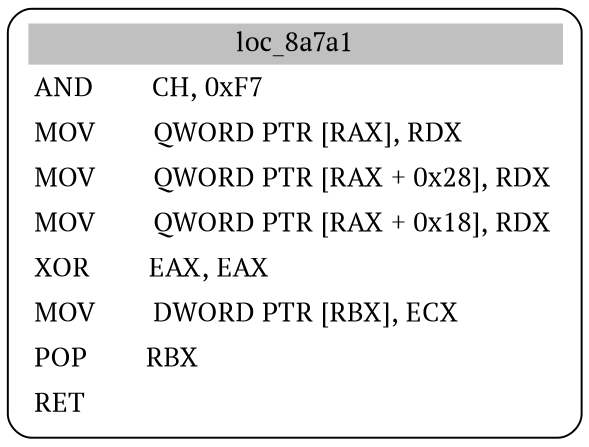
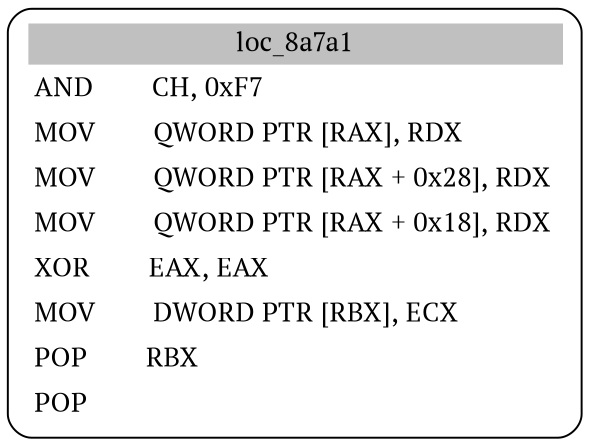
node "loc_8a7a1": text "RET" -> "POP"
